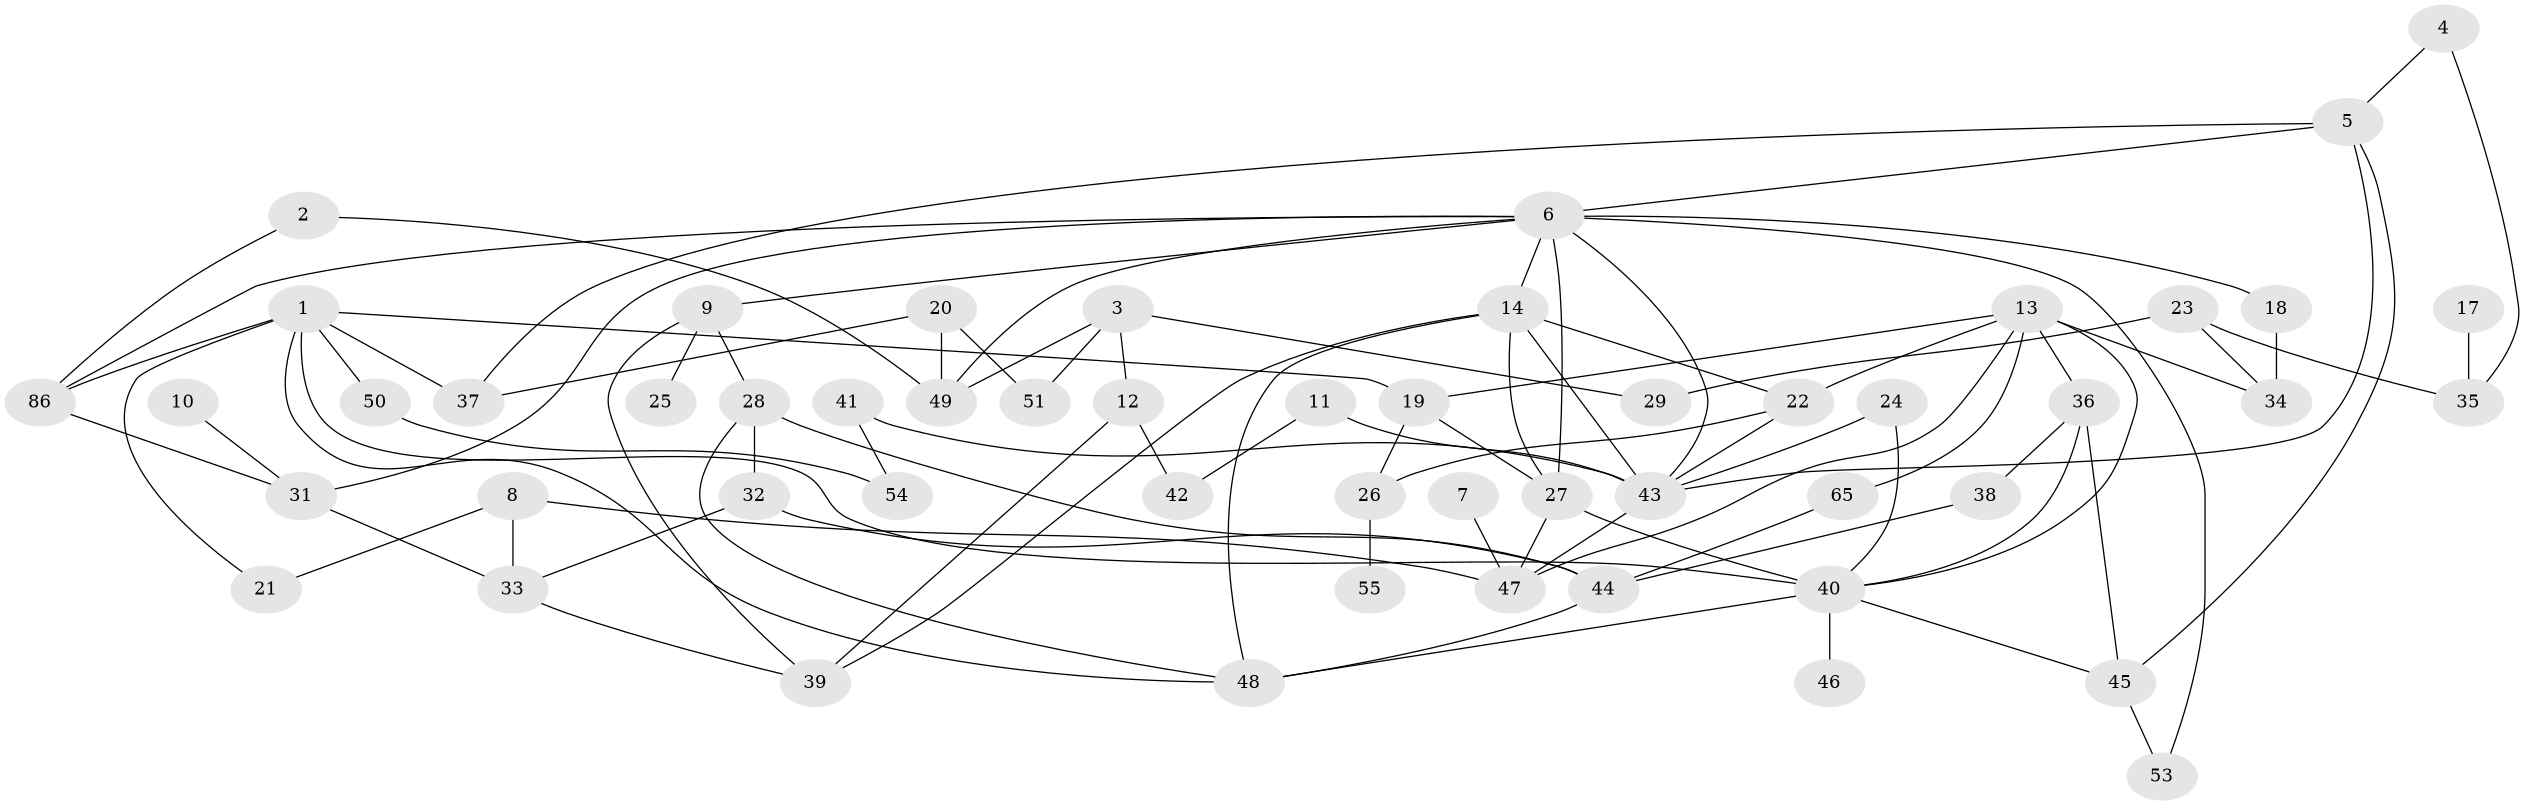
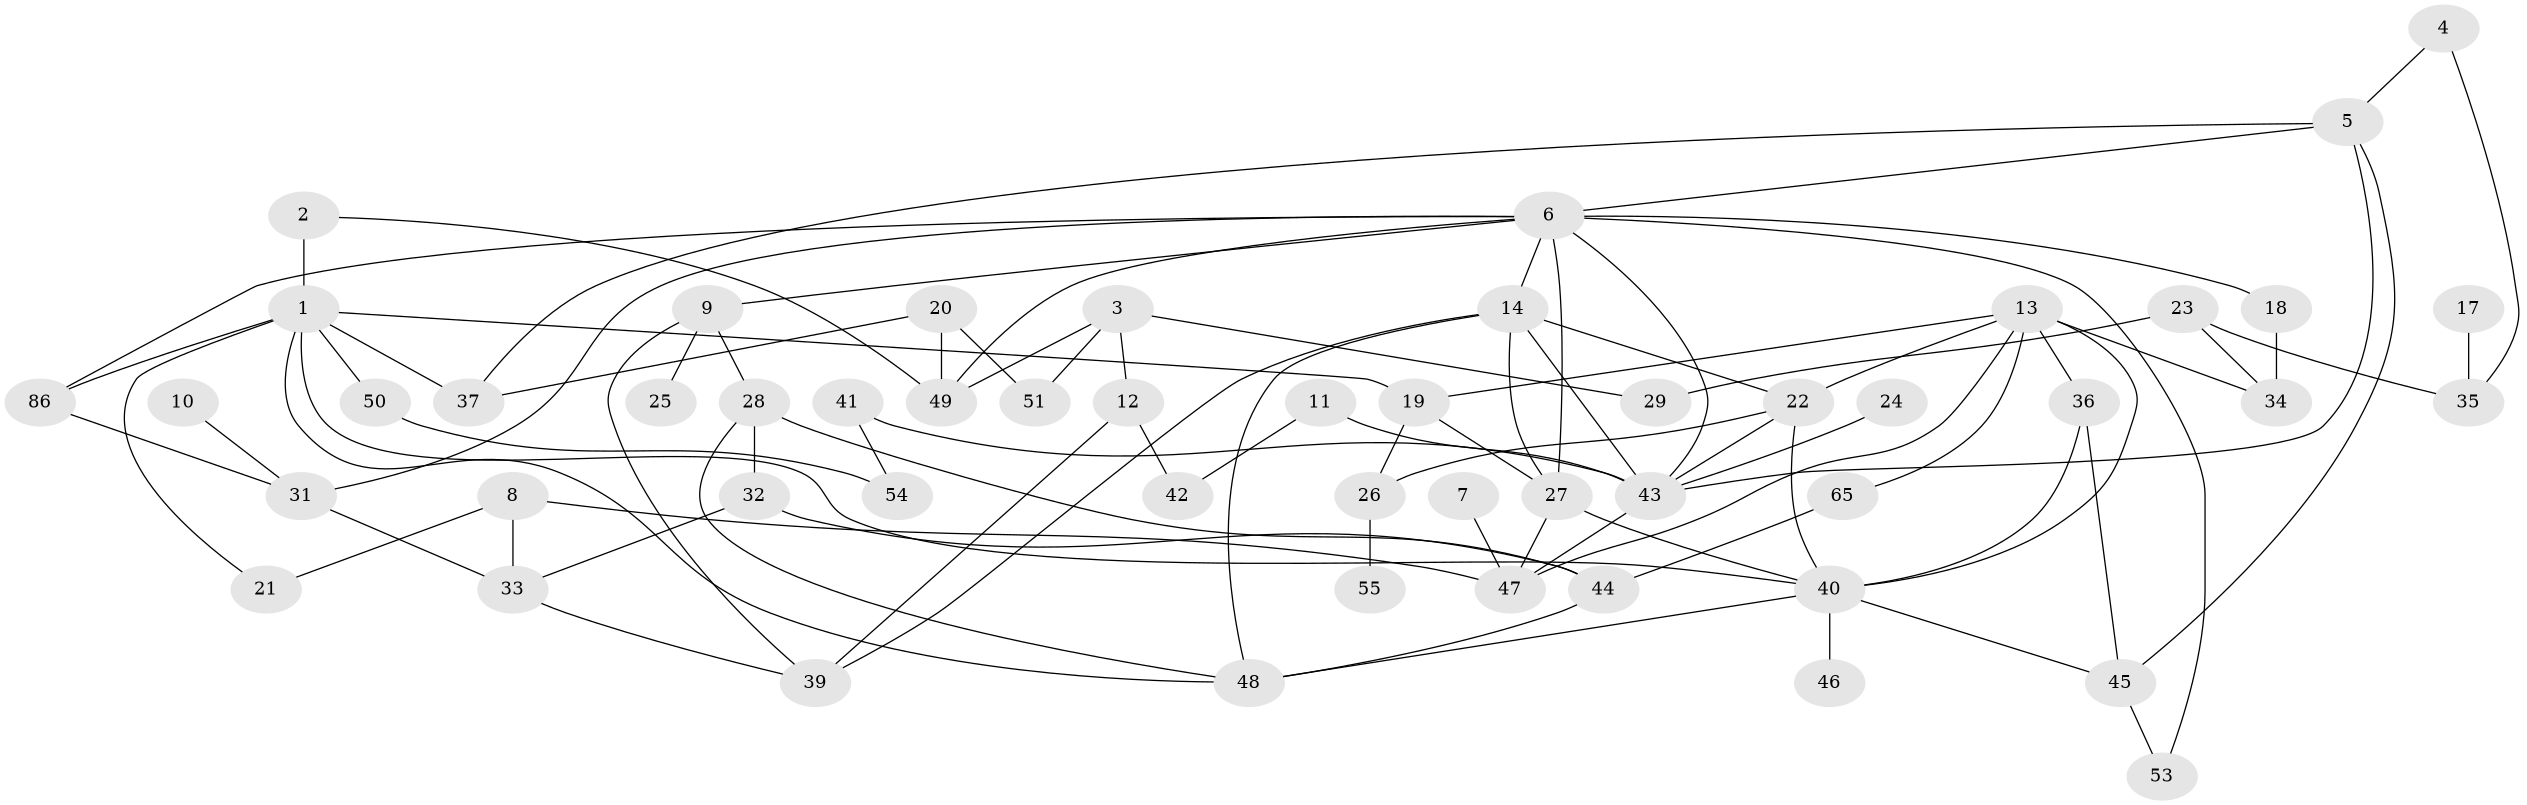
edge "2" -- "86": now "2" -- "1"
node "38": removed
edge "24" -- "40": now "22" -- "40"
